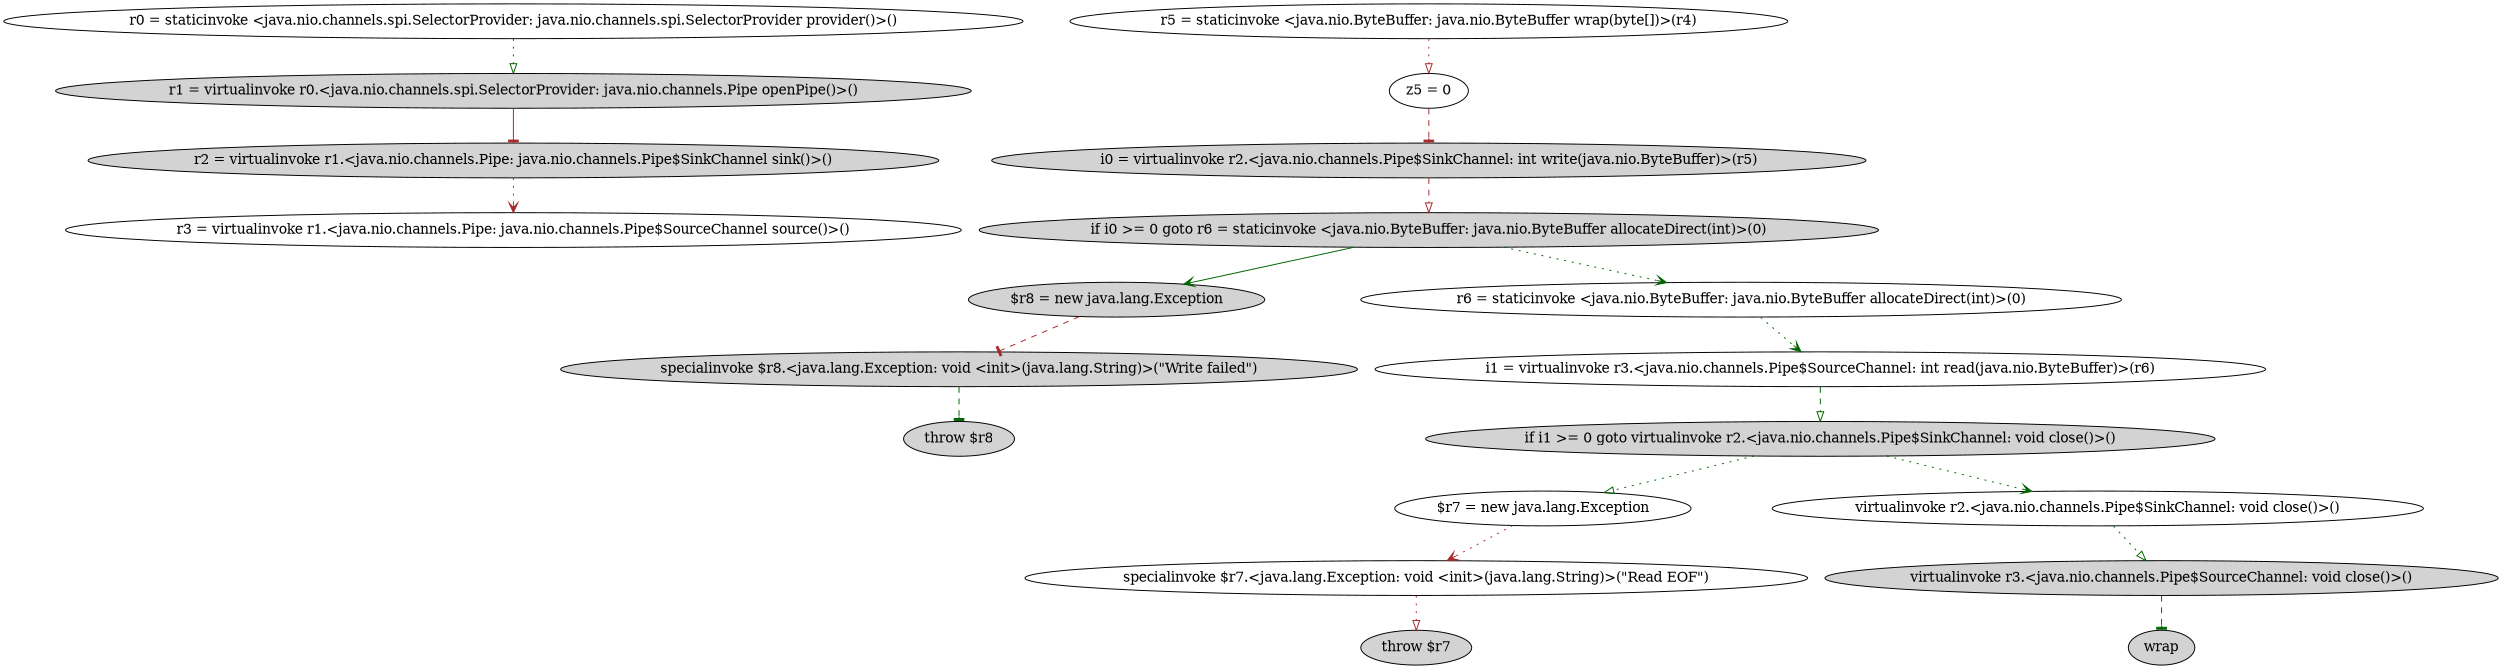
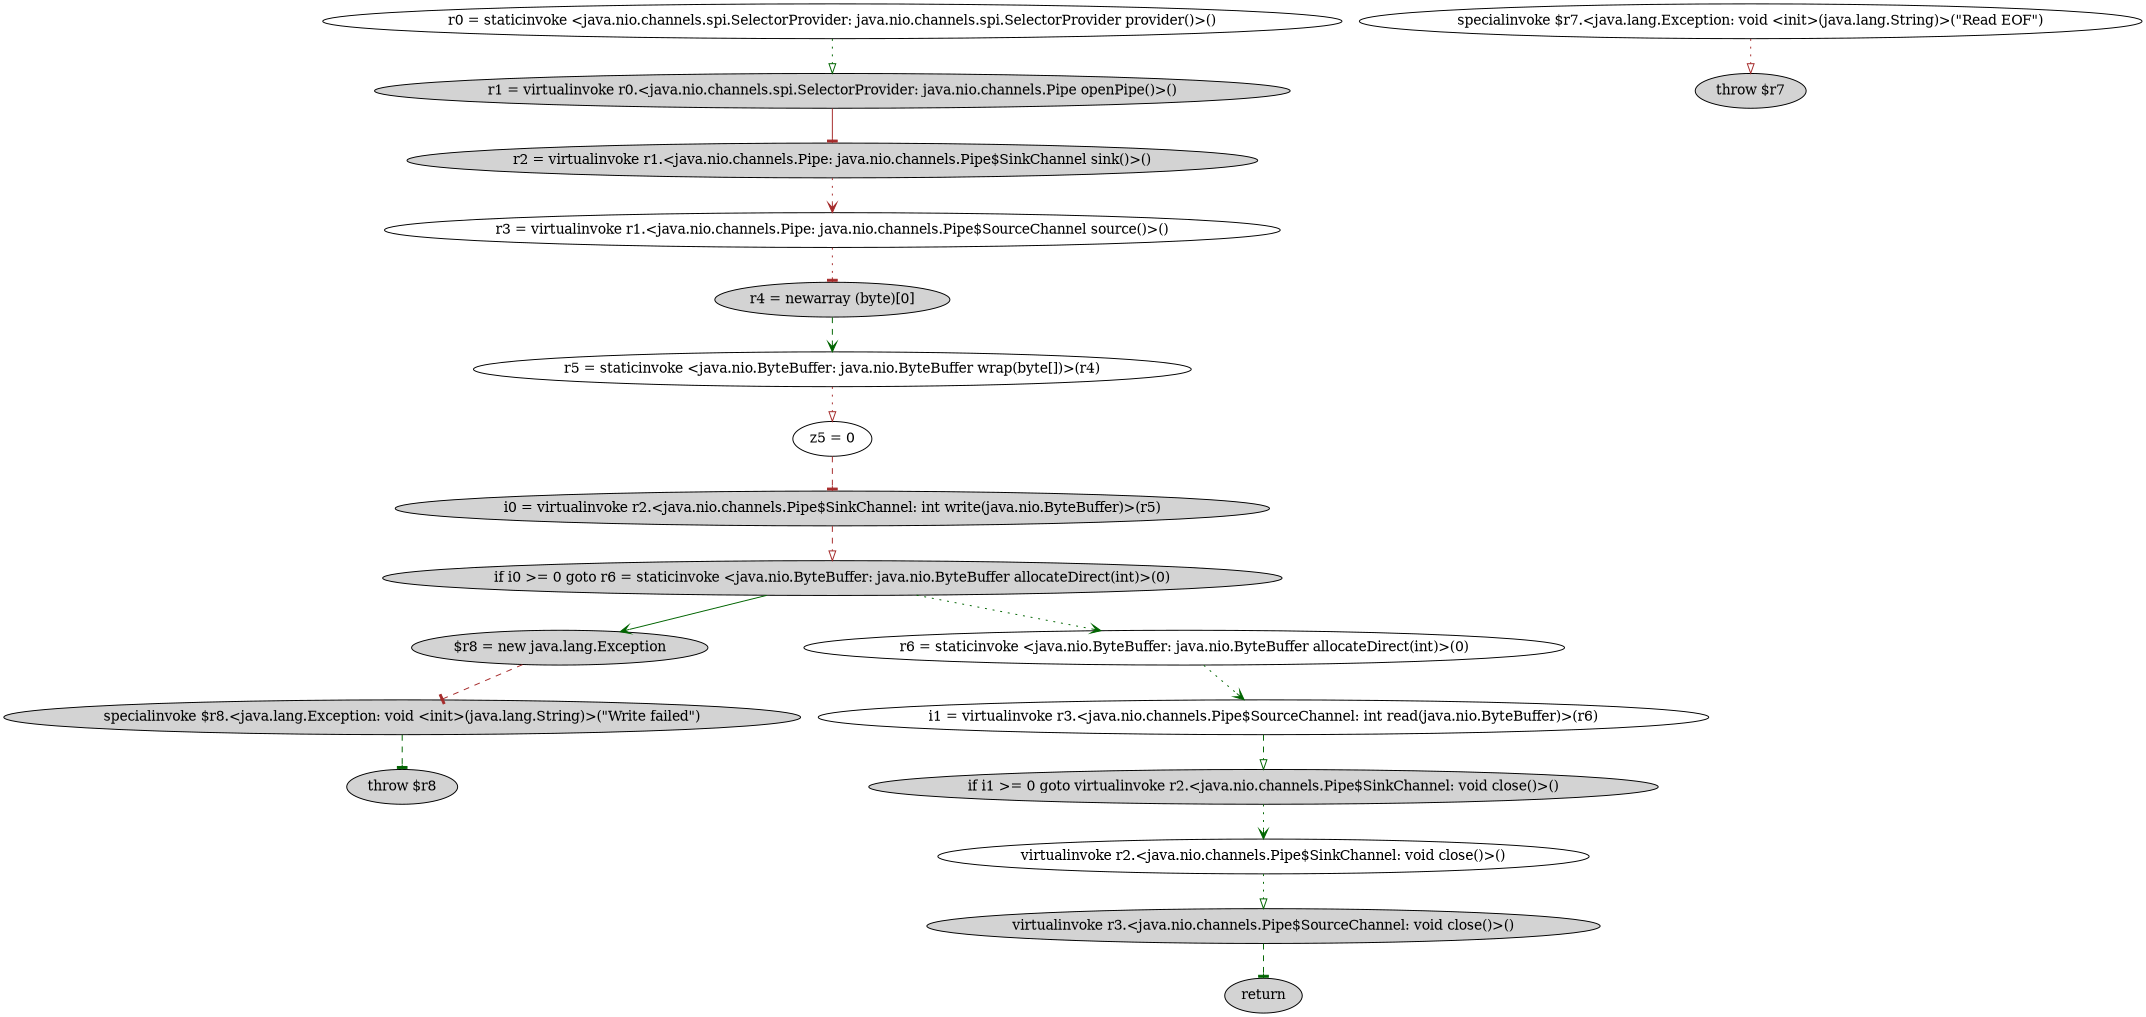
node "r4 = newarray (byte)[0]": added
node "$r7 = new java.lang.Exception": removed
node "wrap": label "wrap" -> "return"
